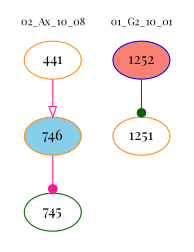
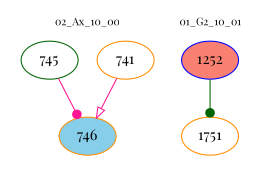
cluster "02_Ax_10_08": label "02_Ax_10_08" -> "02_Ax_10_00"
node "441": label "441" -> "741"
node "1251": label "1251" -> "1751"
edge "746" -> "745": reversed
